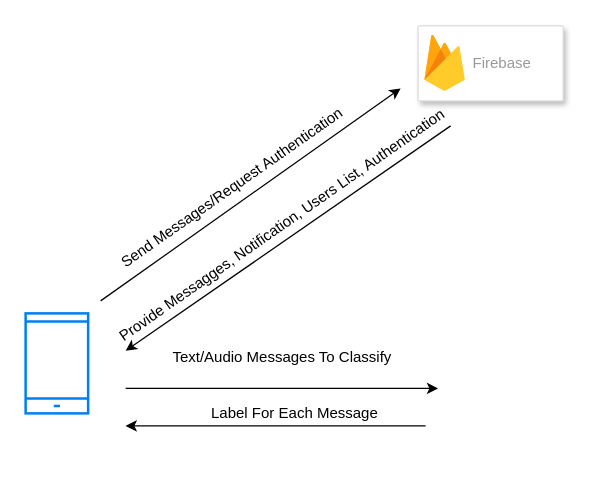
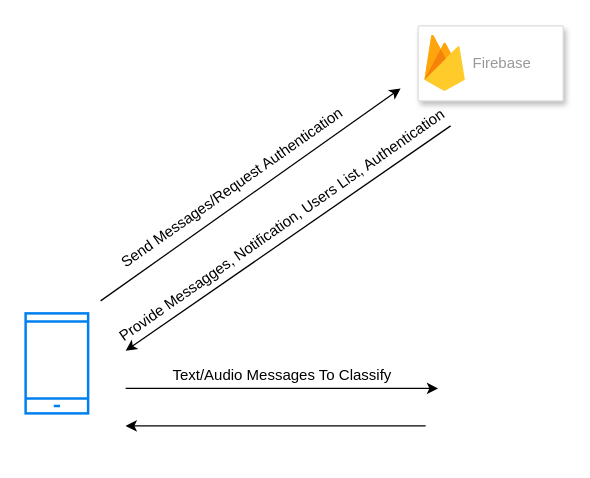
node "Text/Audio Messages To Classify": moved (282, 357) -> (282, 376)
node "Label For Each Message": removed
